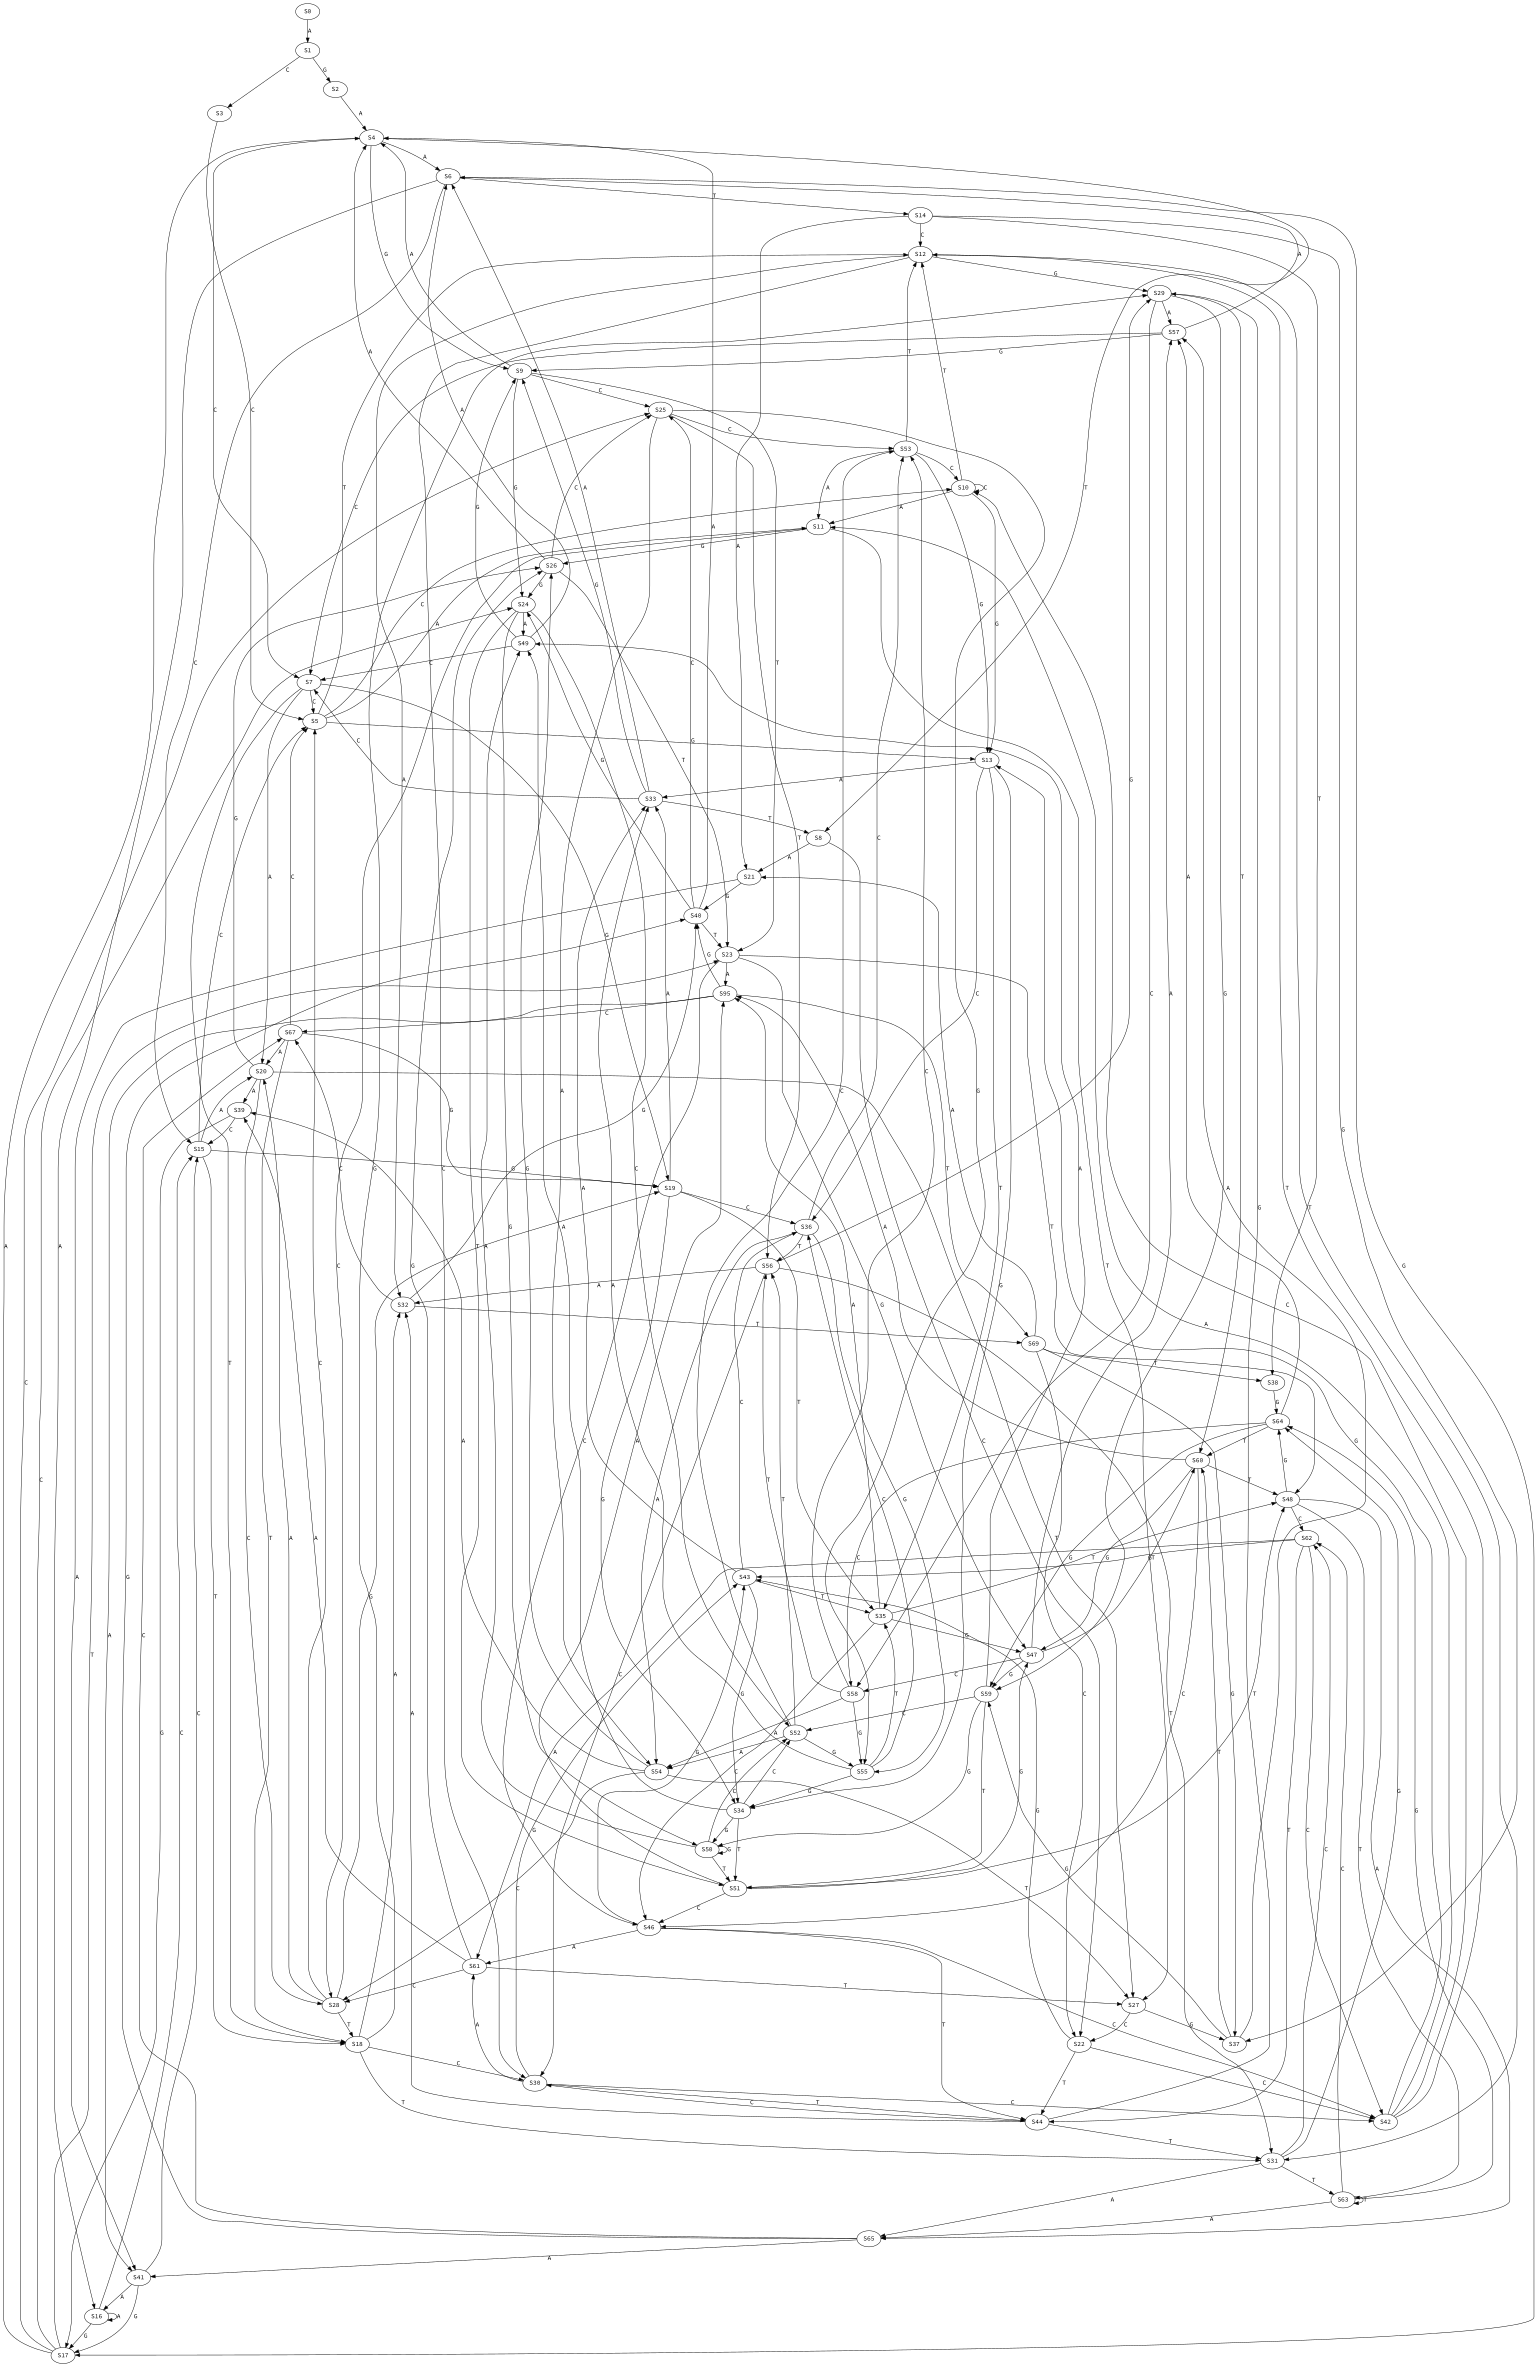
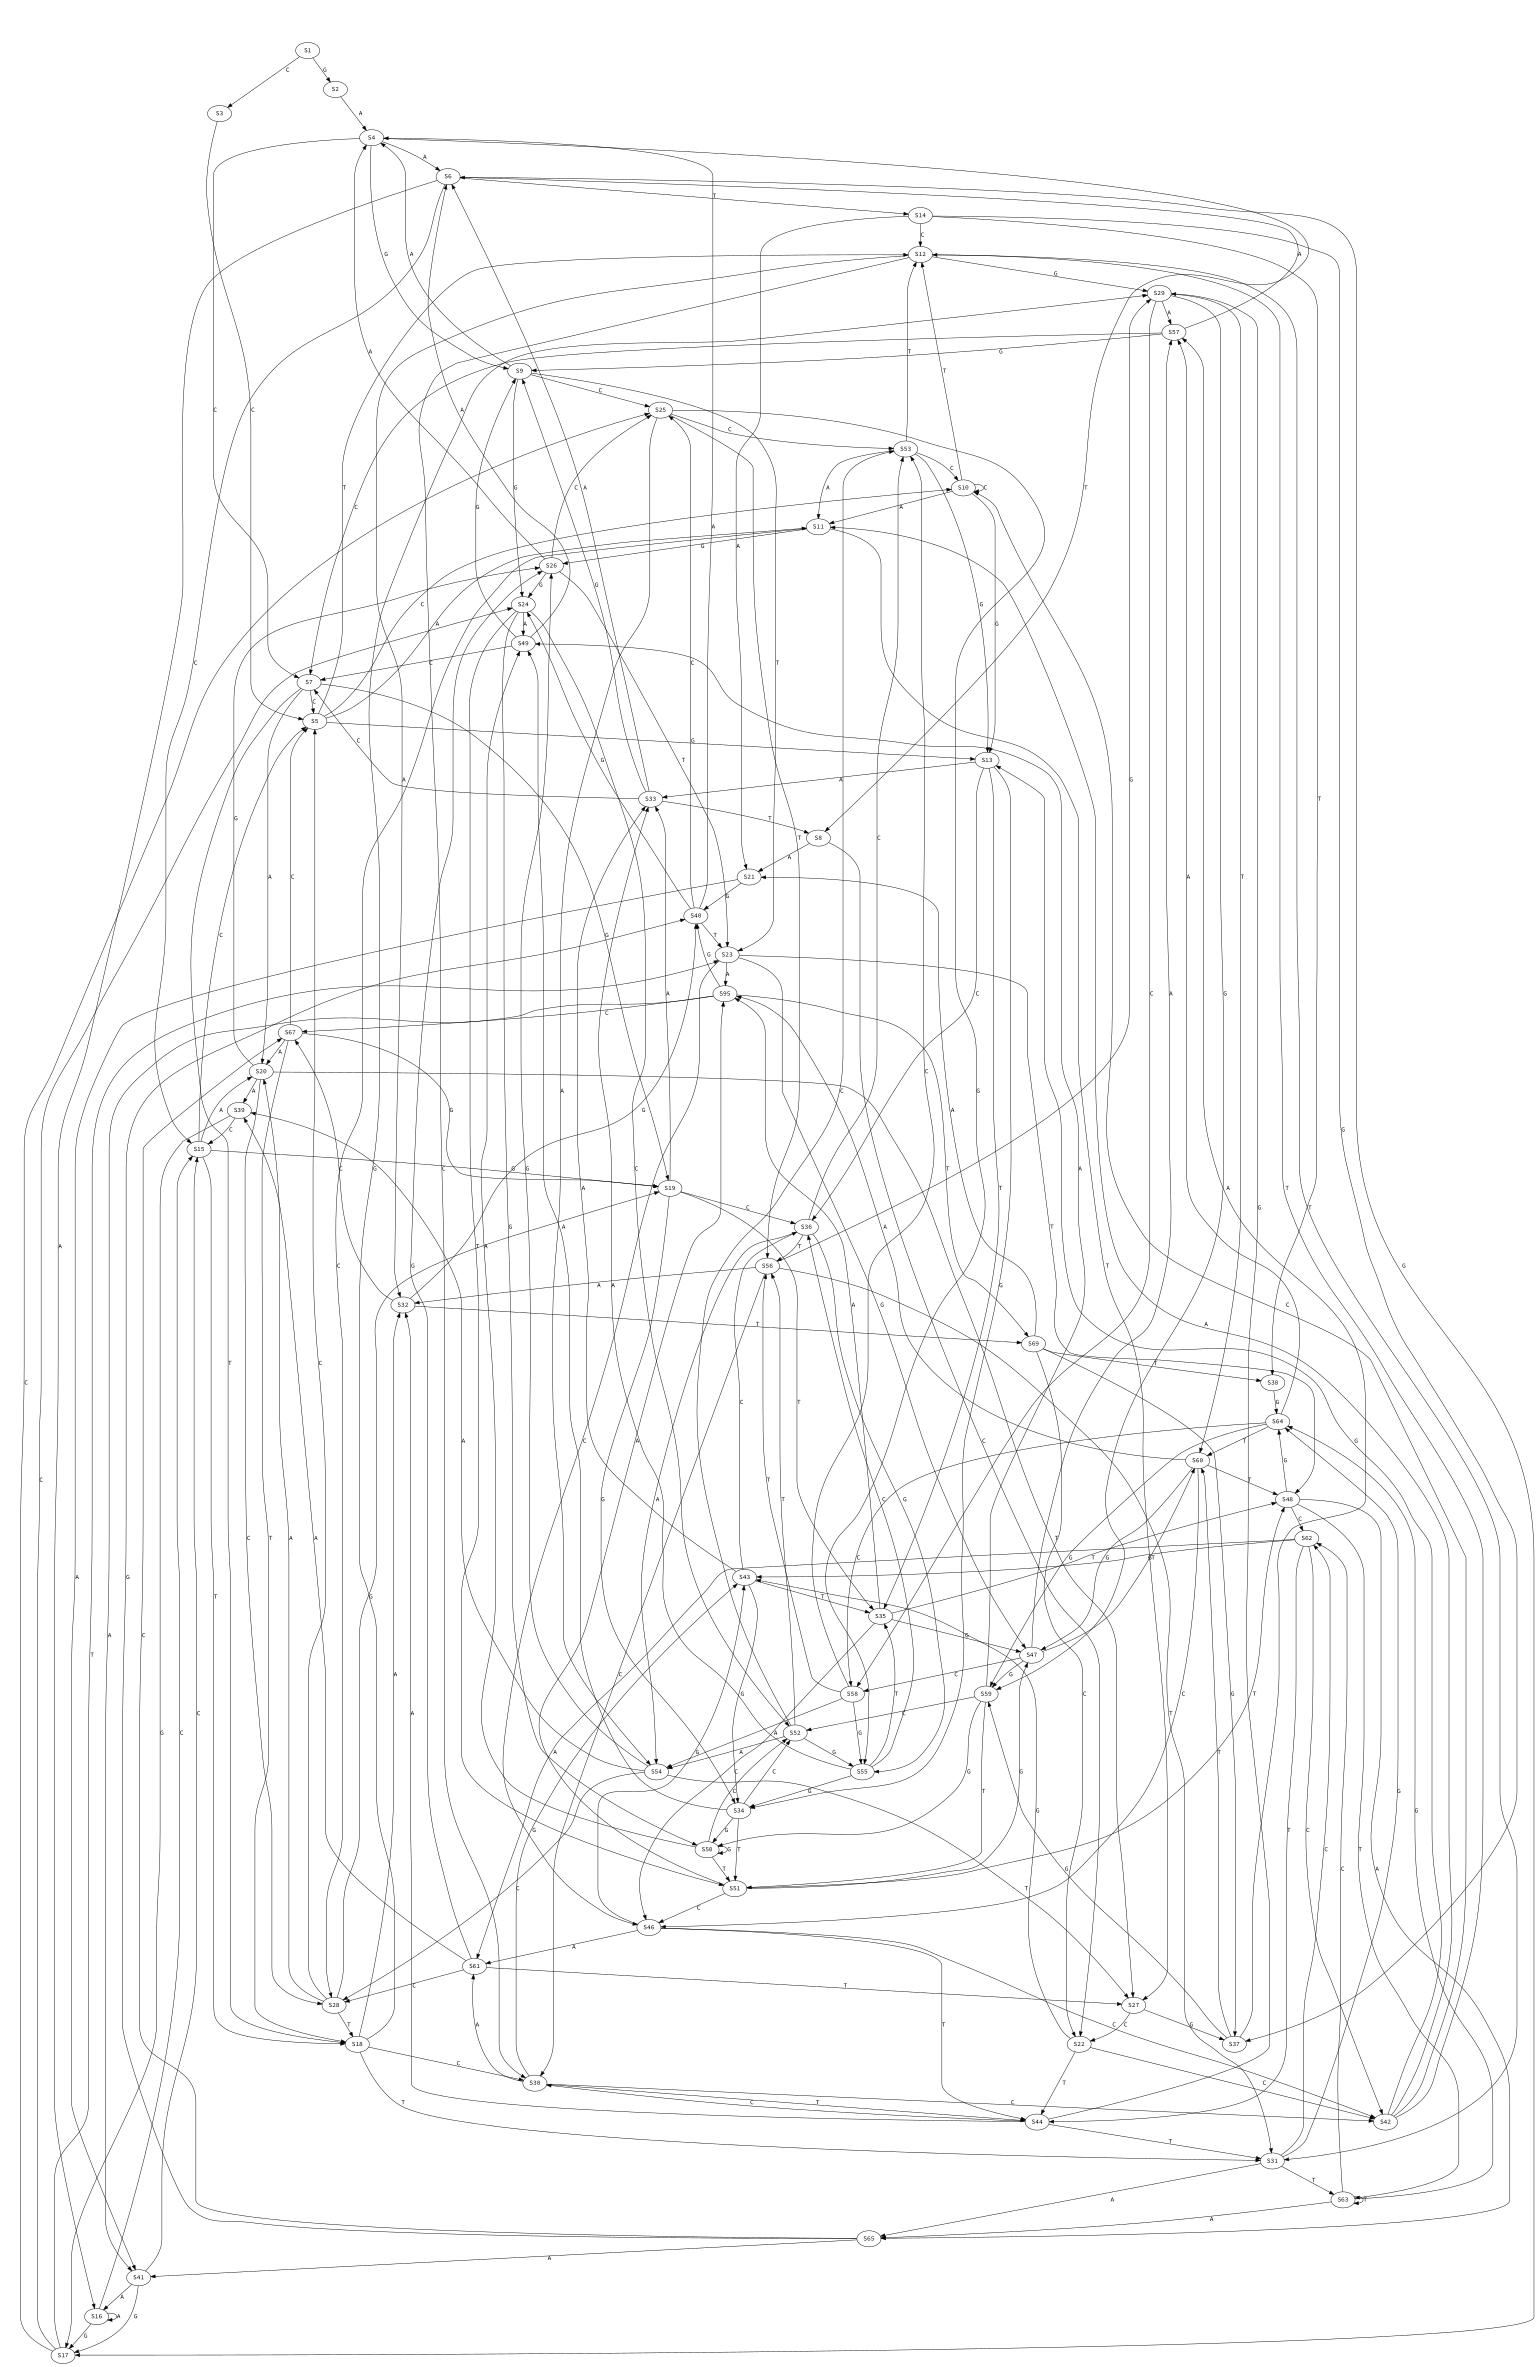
node "S0": removed
edge "S17" -> "S4": removed, label "A"
